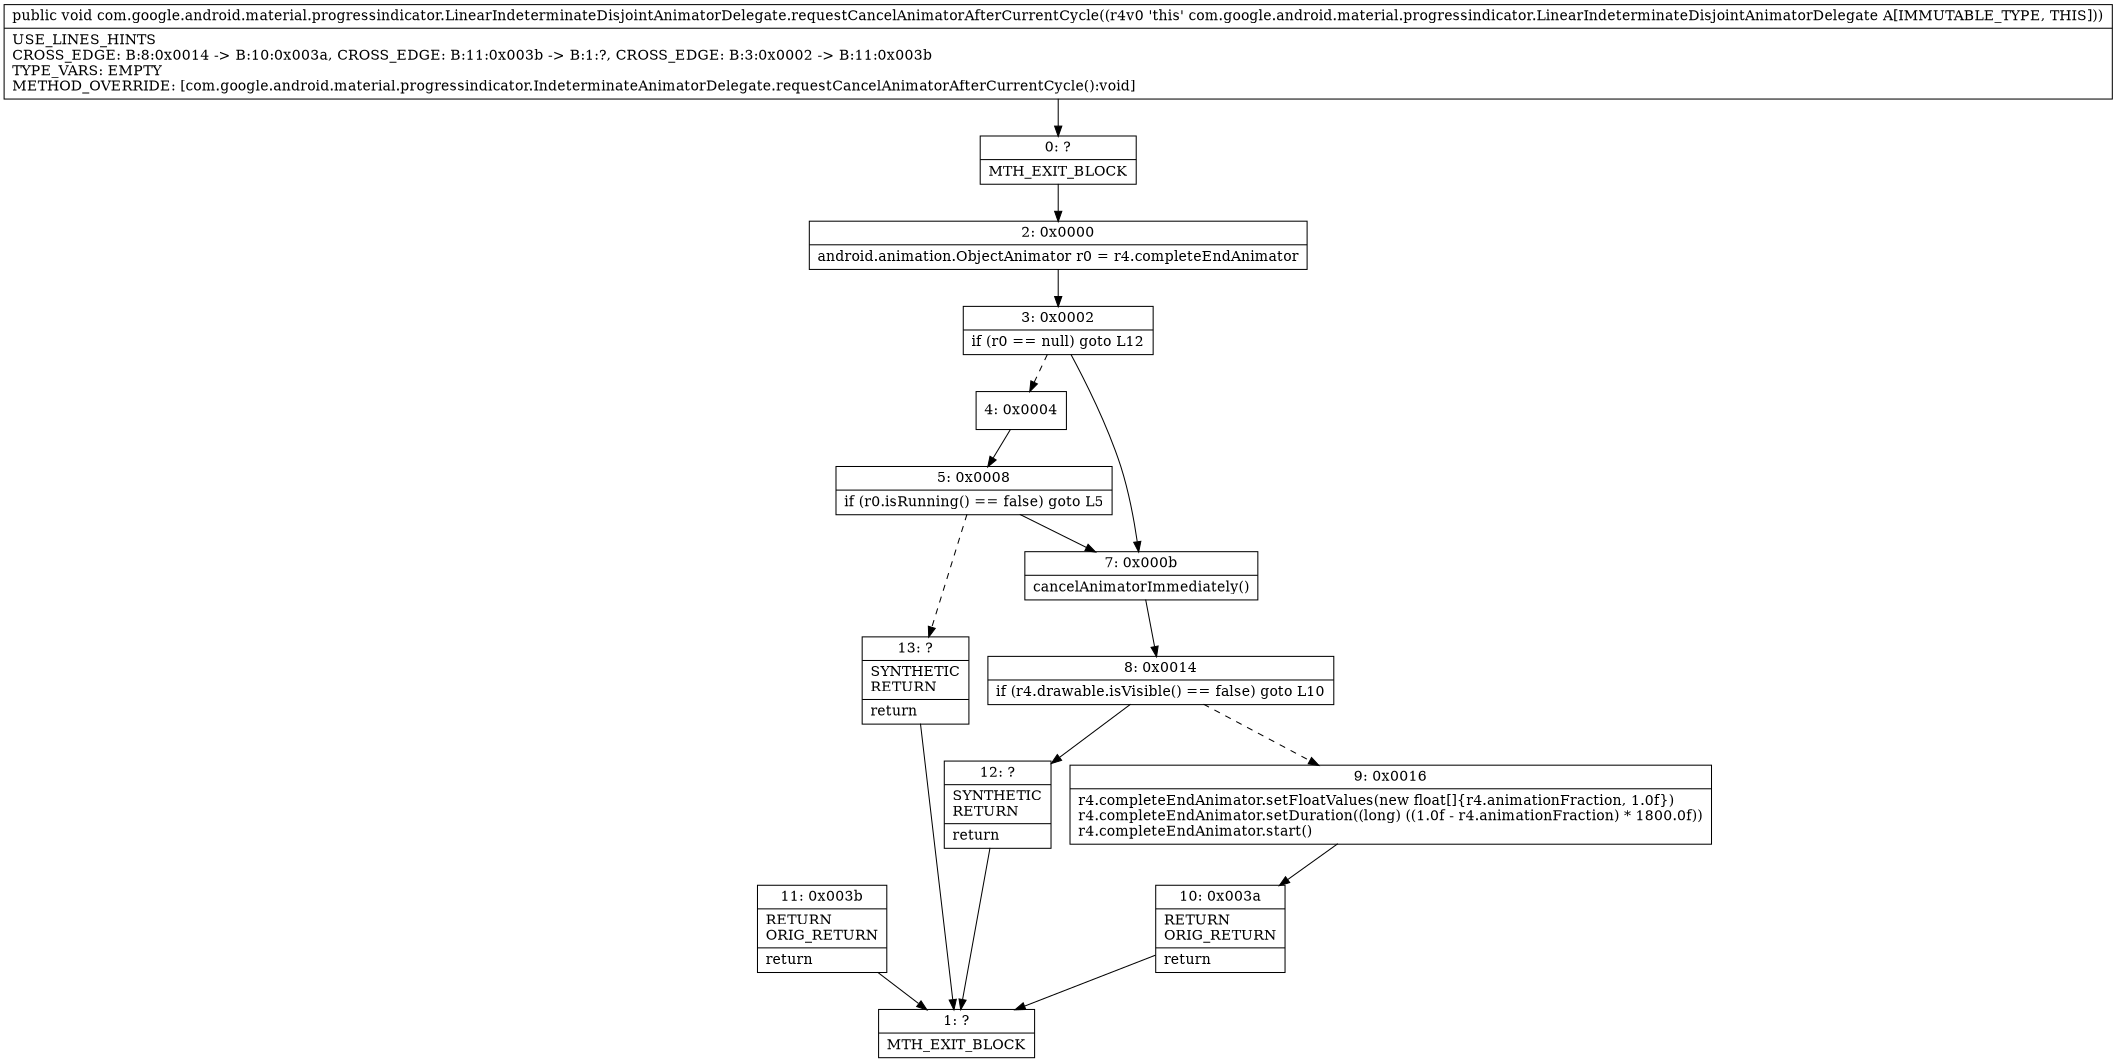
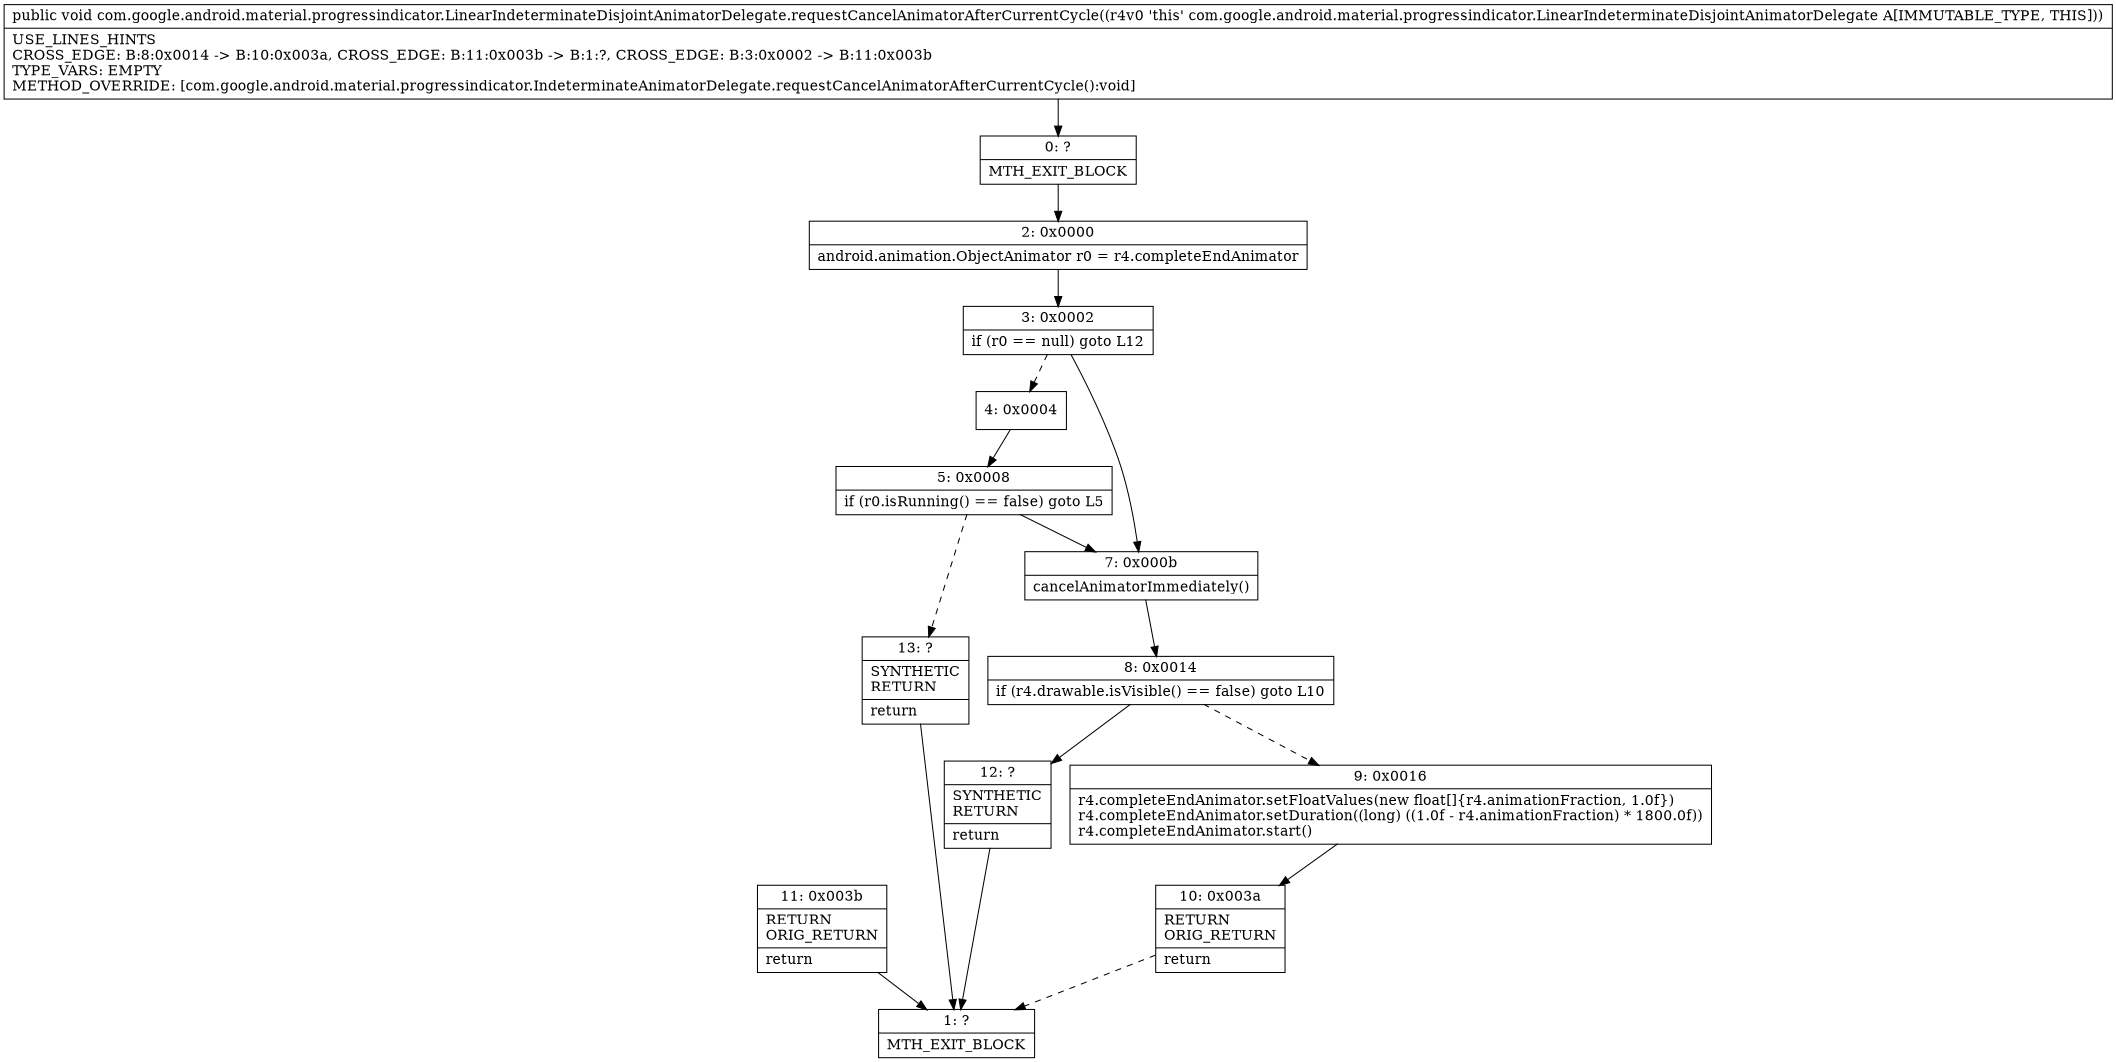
edge "10: 0x003a" -> "1: ?": style solid -> dashed
